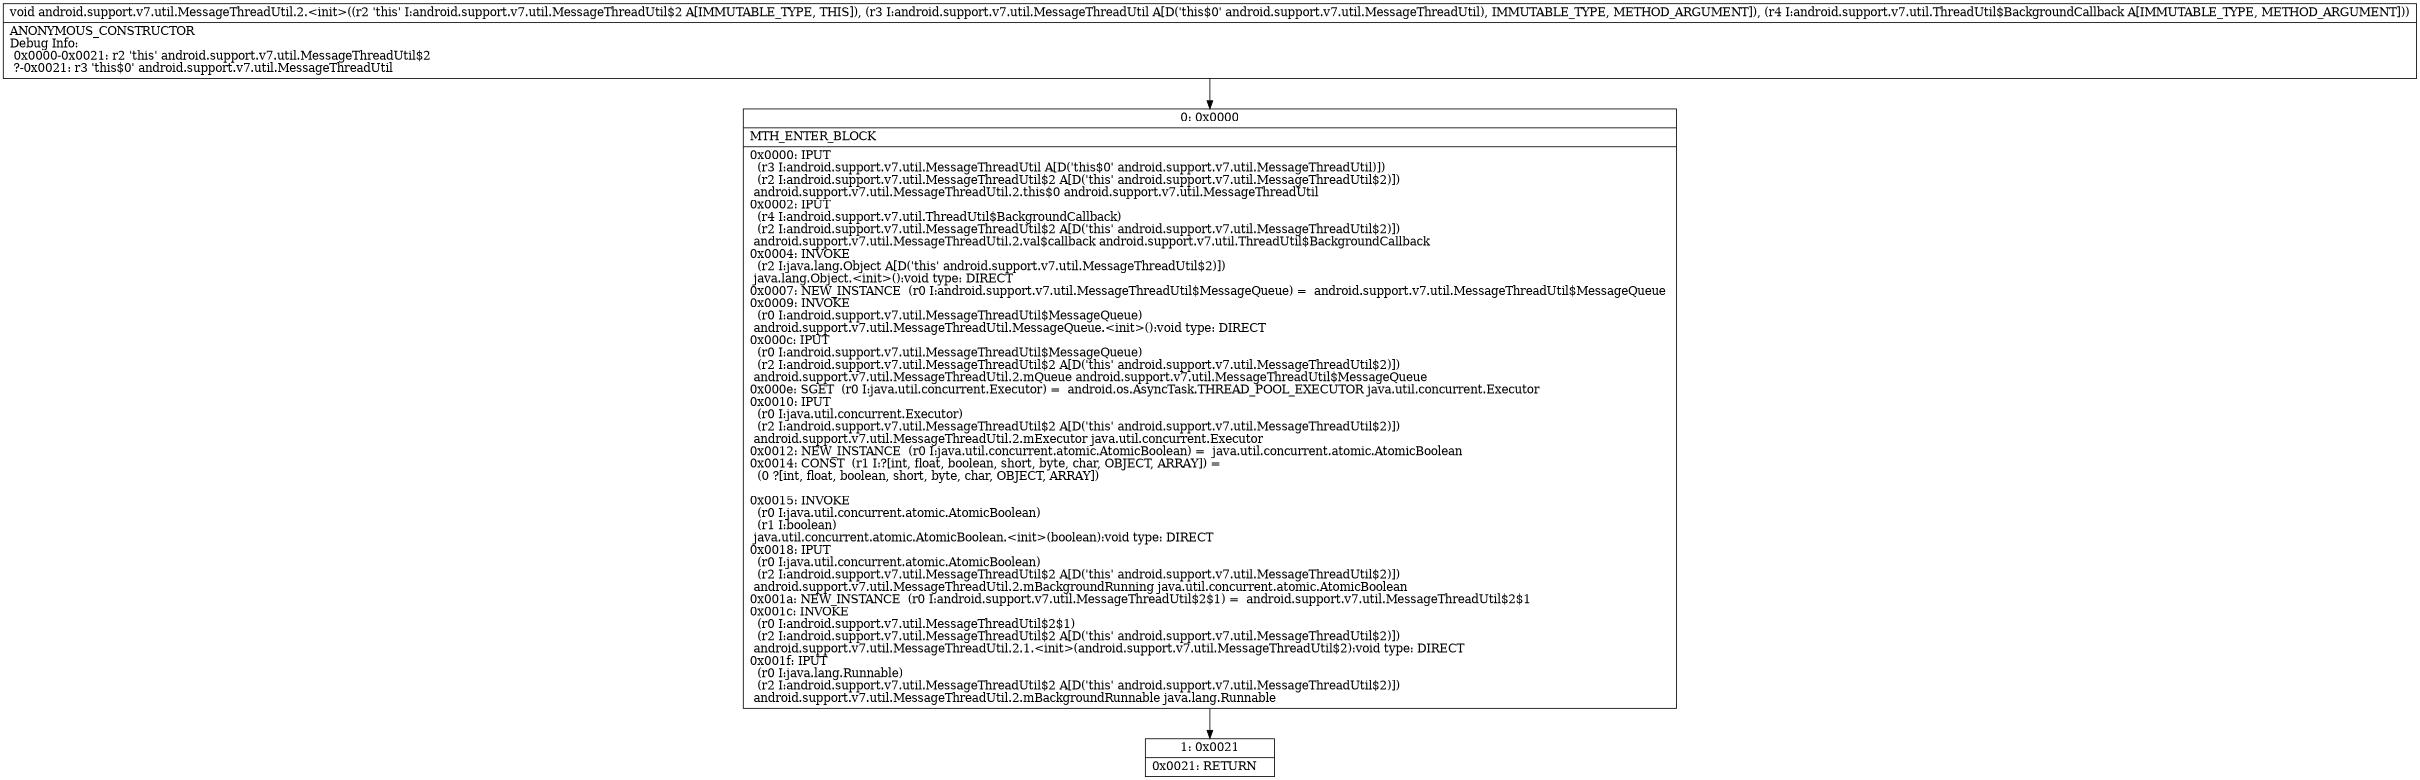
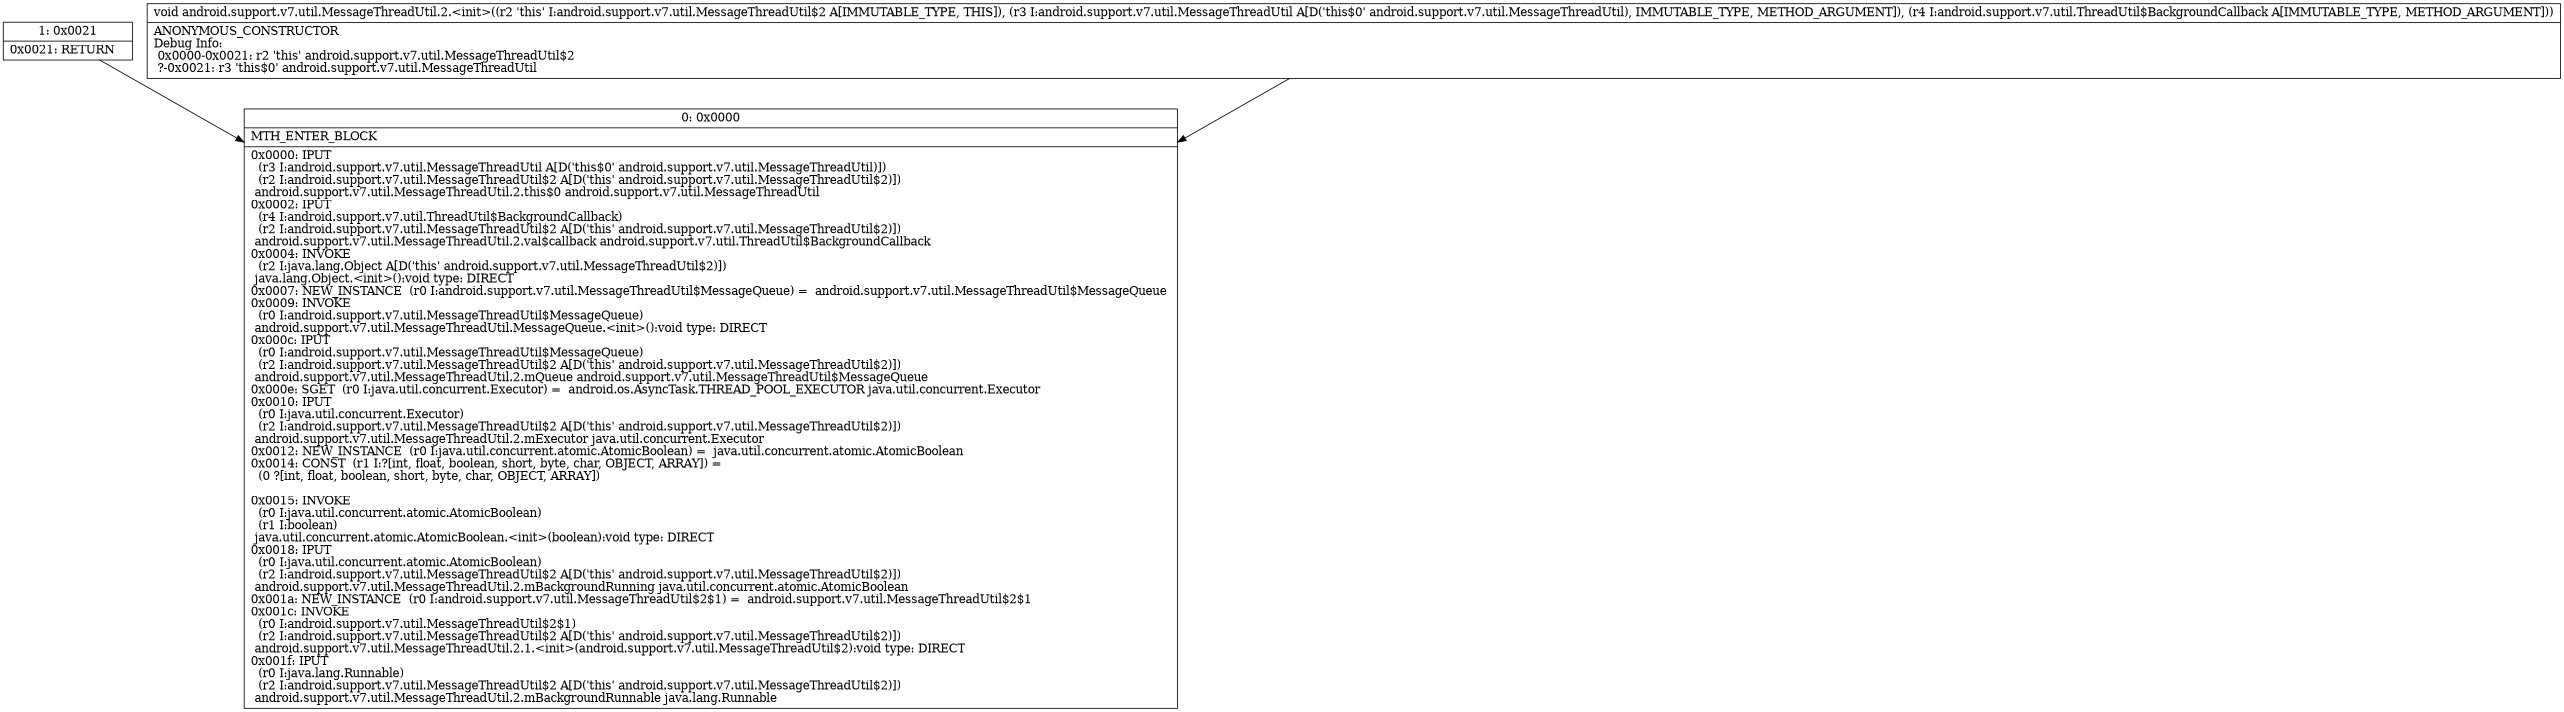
edge "0: 0x0000" -> "1: 0x0021": reversed
